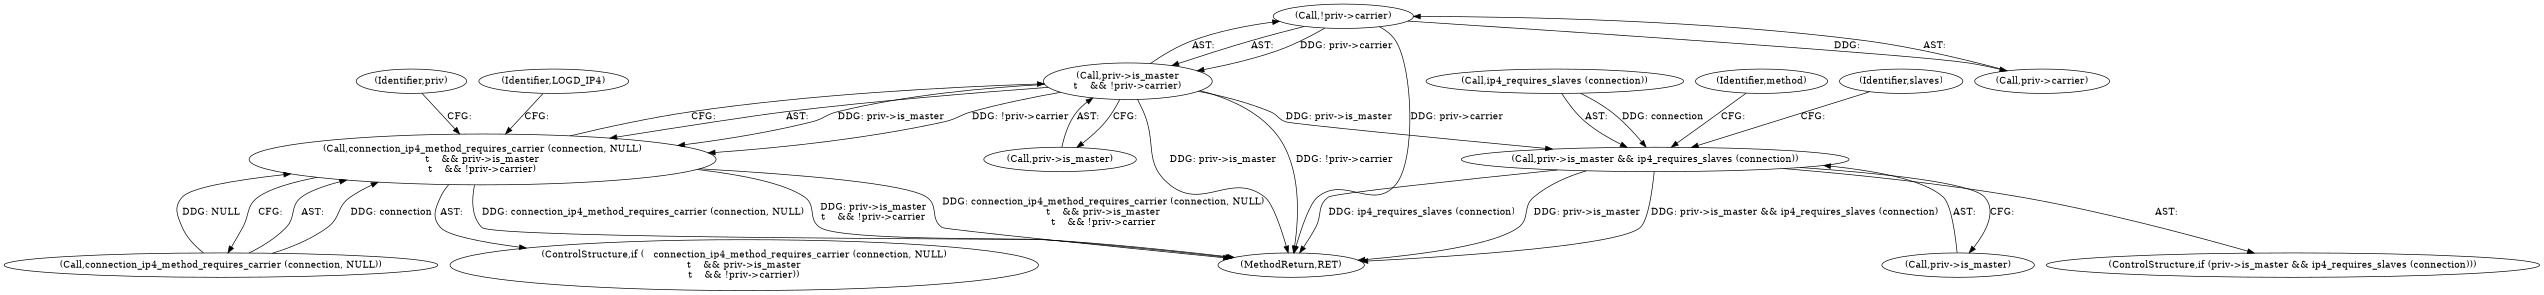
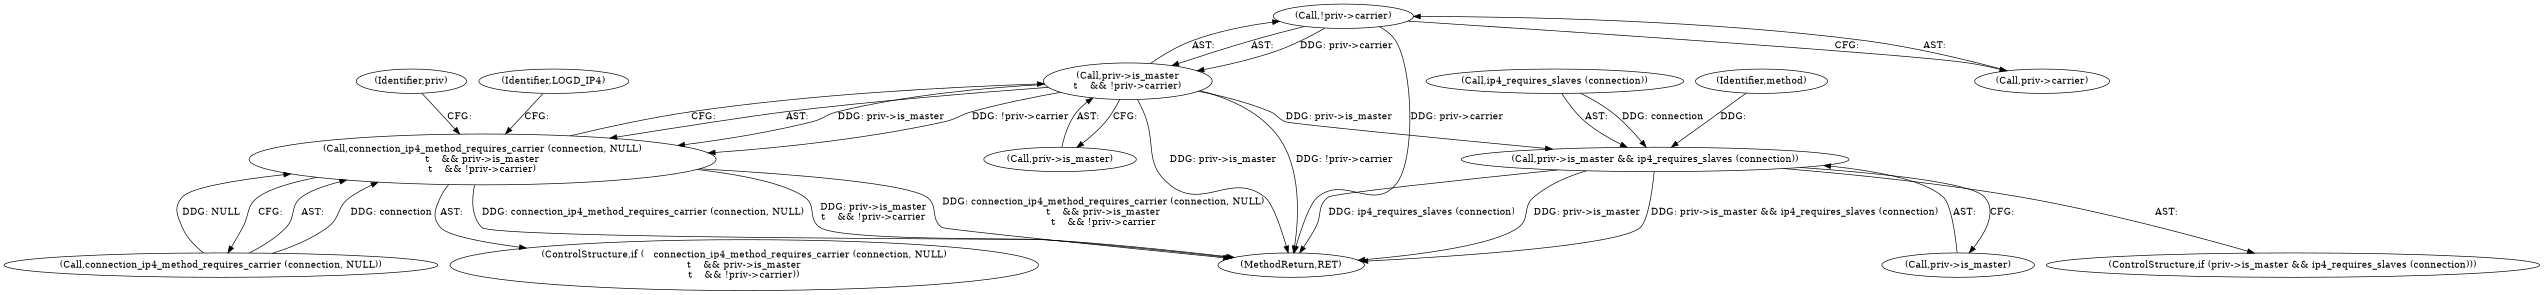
edge "(Call,!priv->carrier)" -> "(Call,priv->carrier)": label "DDG: " -> "CFG: "
node "(Identifier,slaves)": removed
edge "(Identifier,method)" -> "(Call,priv->is_master && ip4_requires_slaves (connection))": label "CFG: " -> "DDG: "
